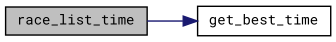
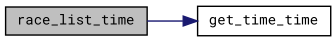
node "get_best_time": label "get_best_time" -> "get_time_time"
